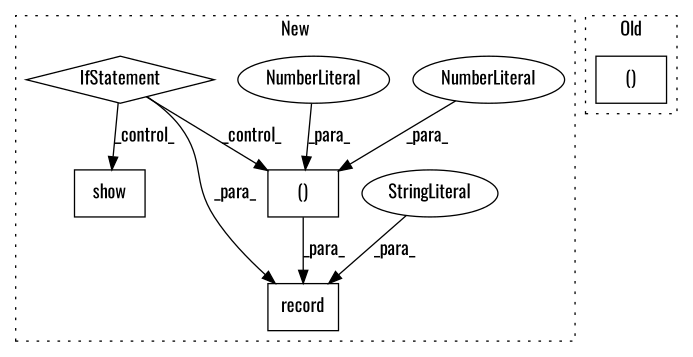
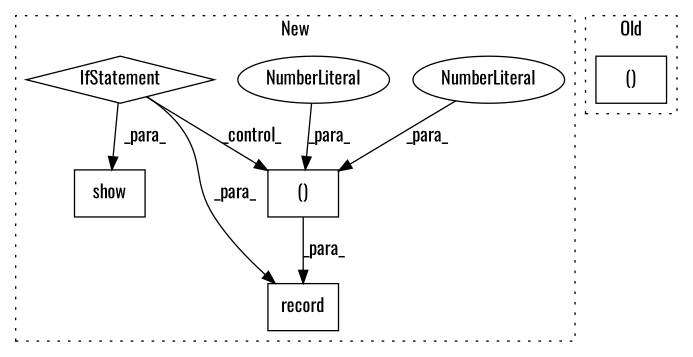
edge "IfStatement" -> "show": label "_control_" -> "_para_"
node "StringLiteral": removed
